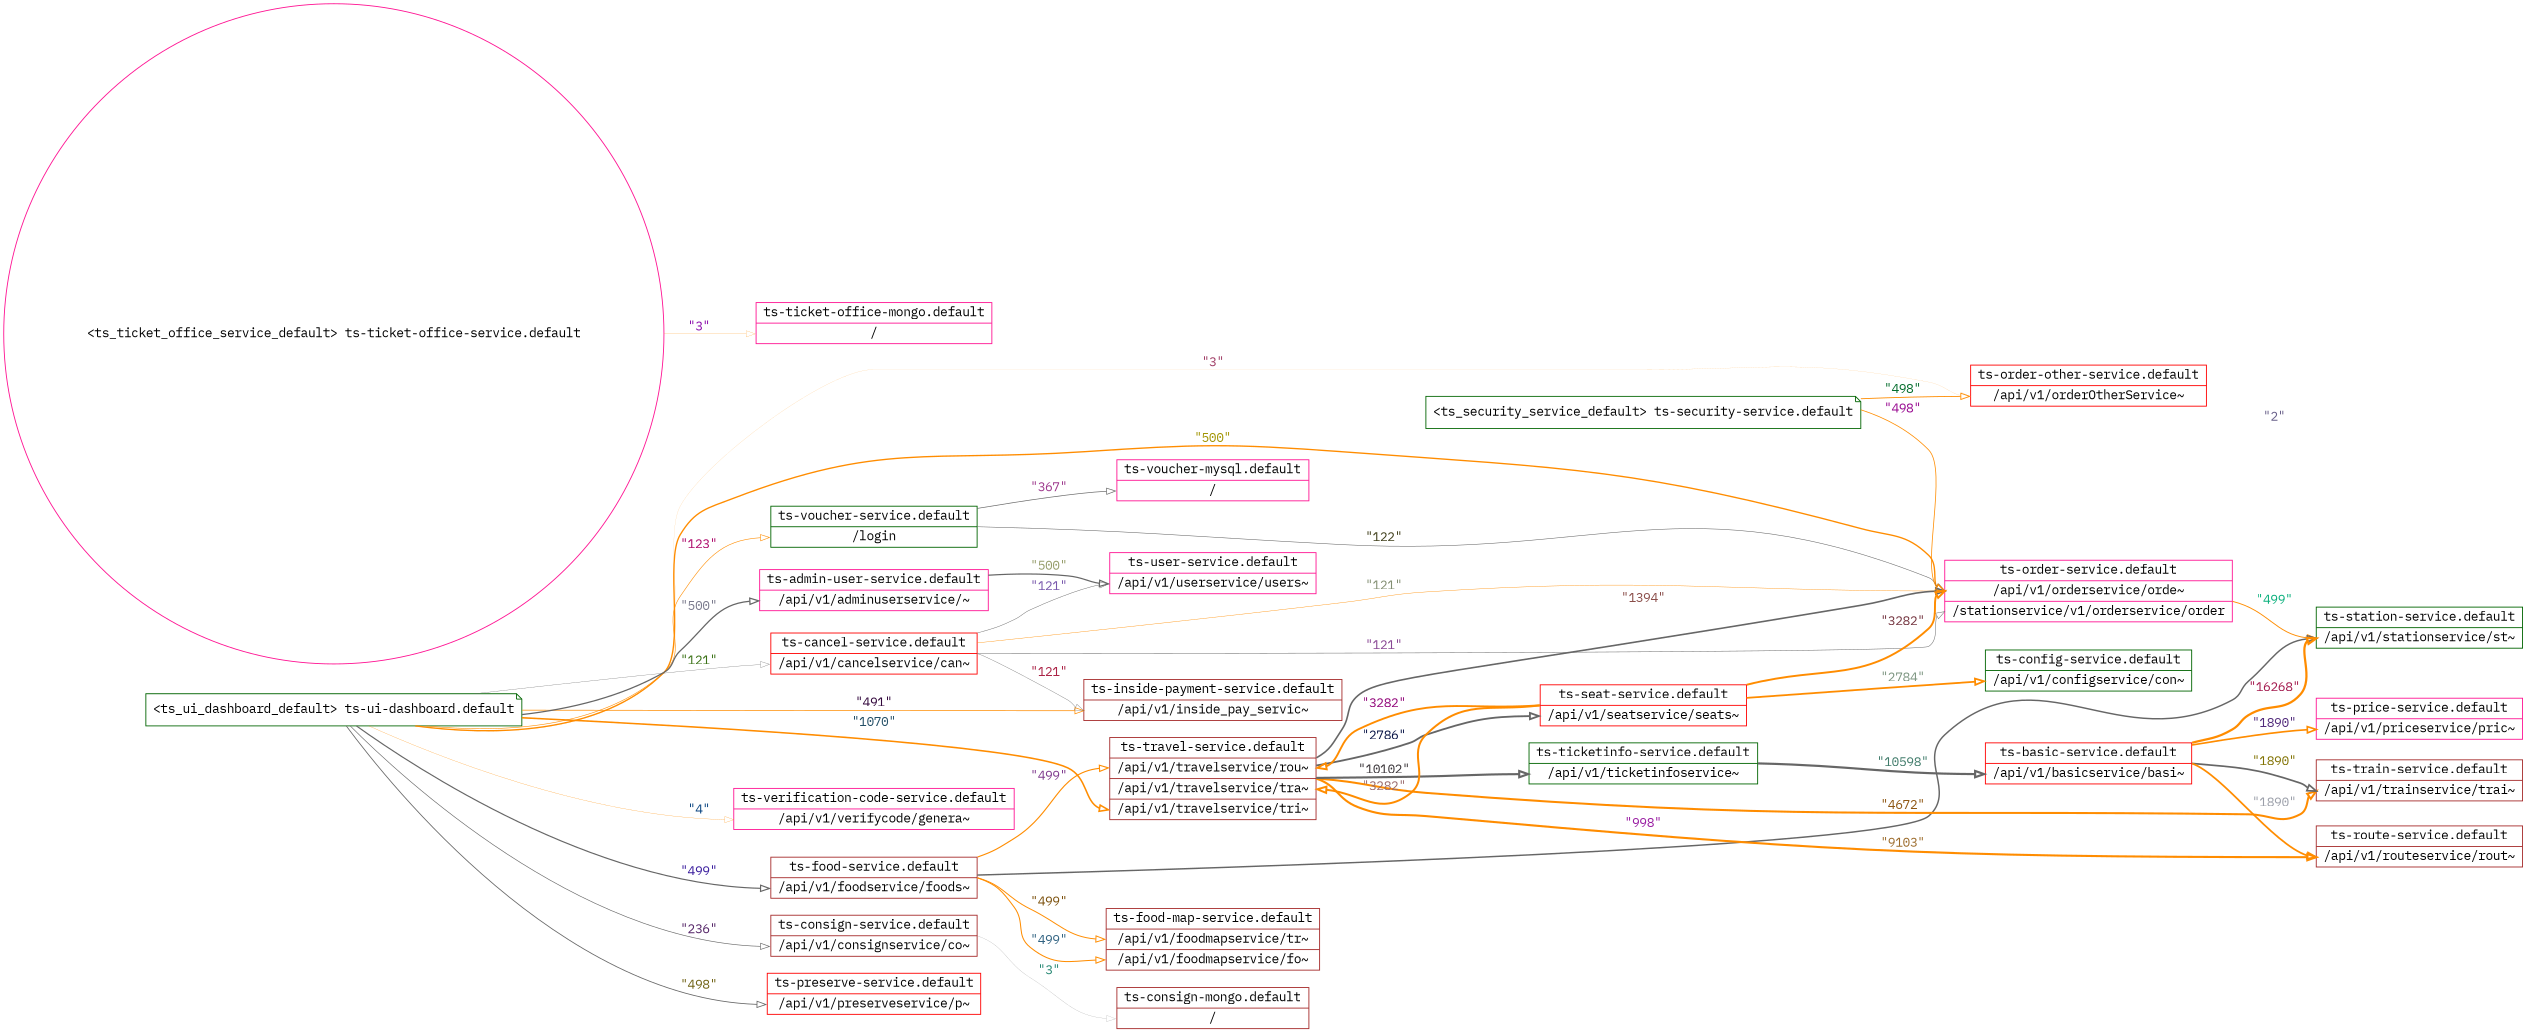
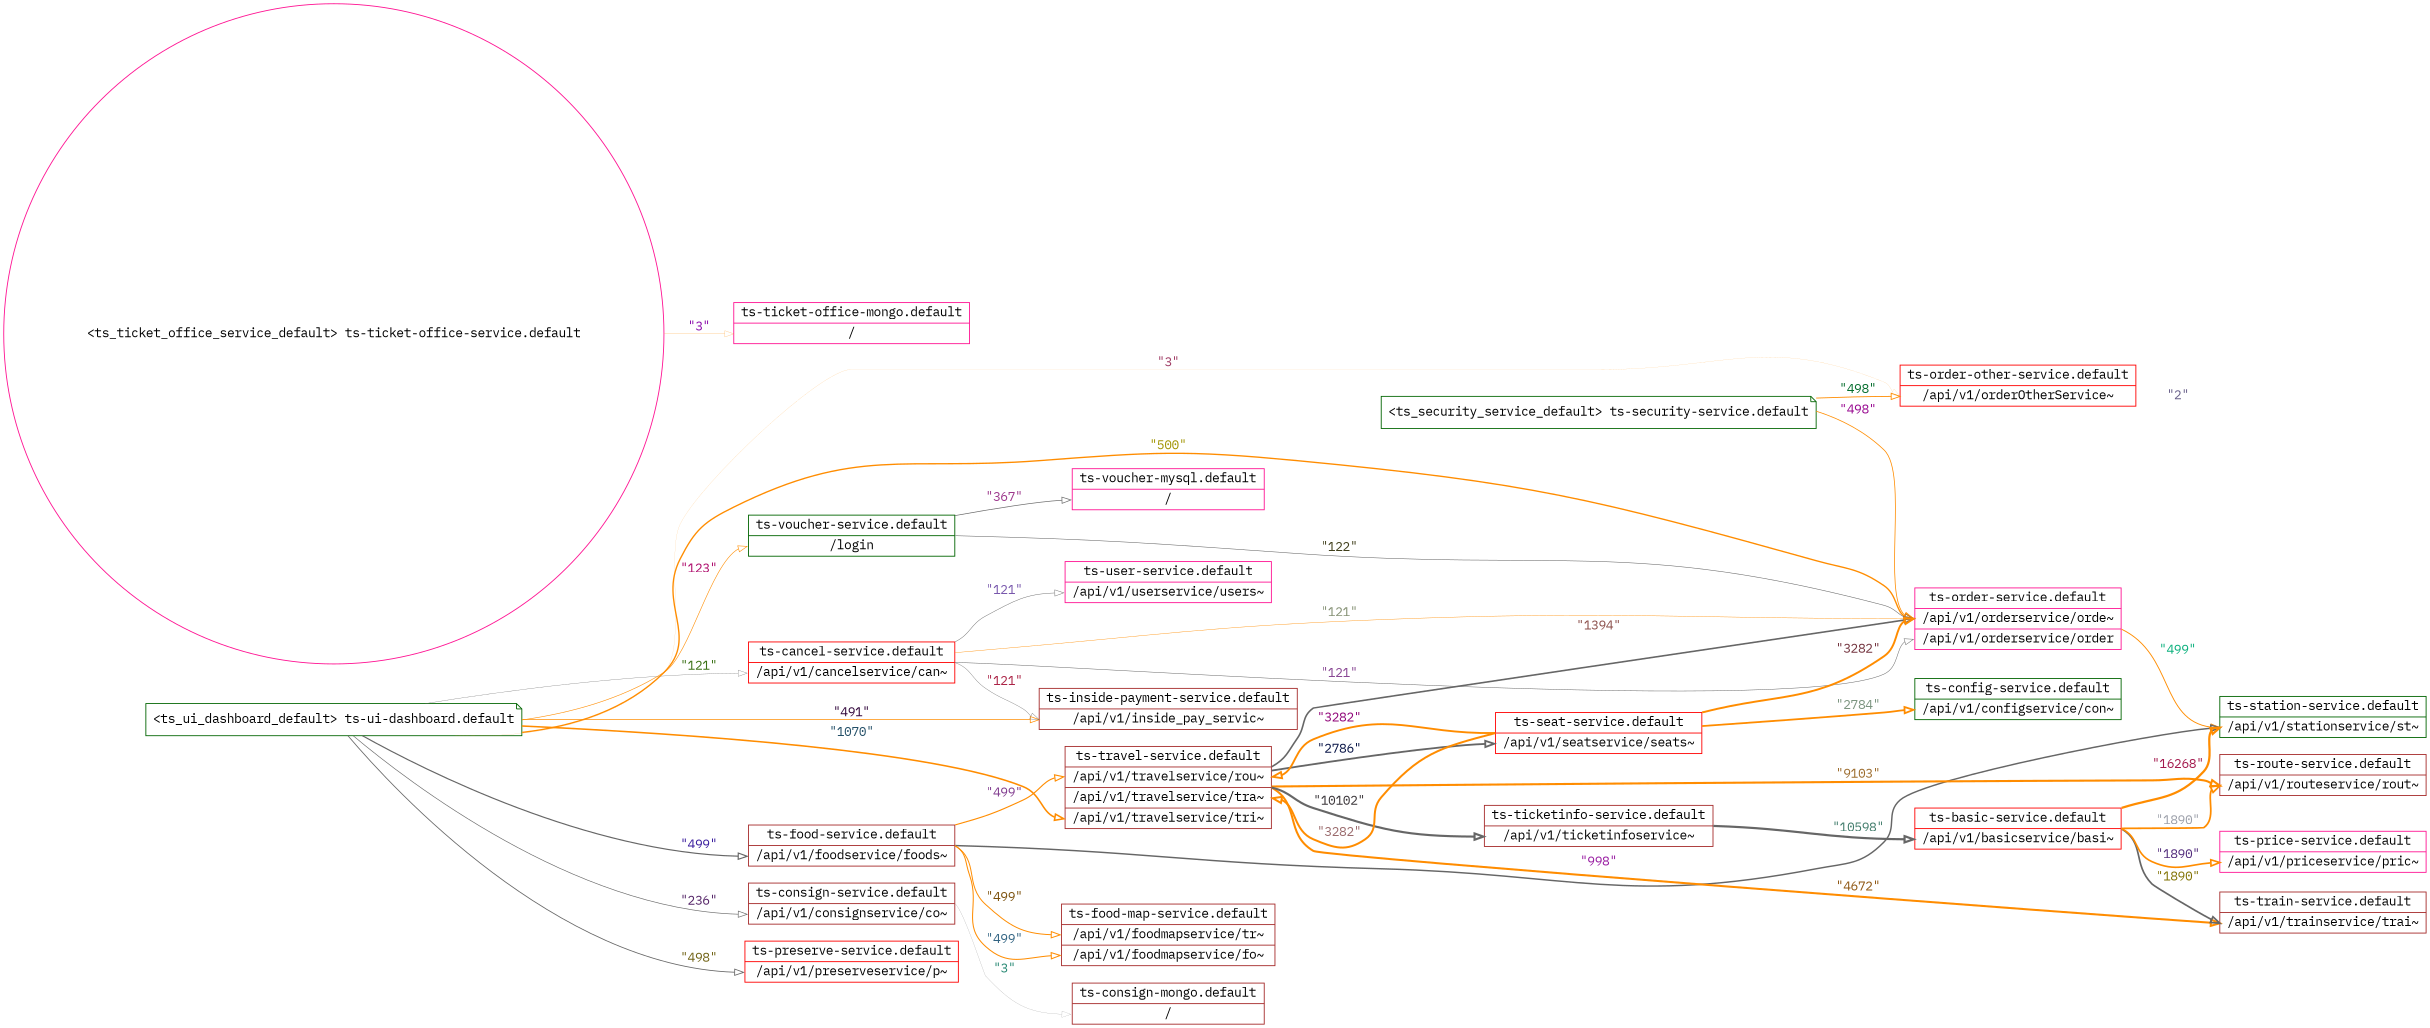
node "ts-admin-user-service.default": removed
node "ts-order-service.default": text "/stationservice/v1/orderservice/order" -> "/api/v1/orderservice/order"
node "ts-ticketinfo-service.default": color darkgreen -> brown
node "ts-verification-code-service.default": removed
